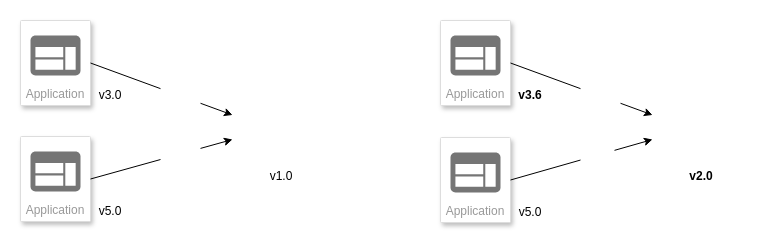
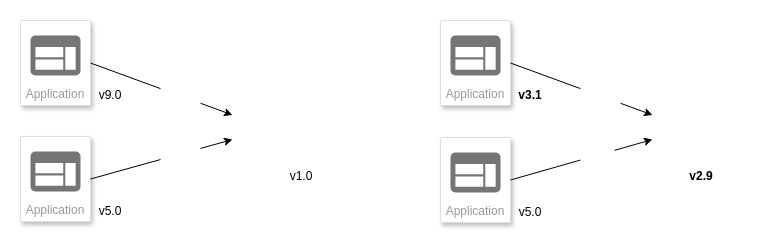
node "v3.0": label "v3.0" -> "v9.0"
node "v3.6": label "v3.6" -> "v3.1"
node "v1.0": moved (282, 177) -> (302, 177)
node "v2.0": label "v2.0" -> "v2.9"
